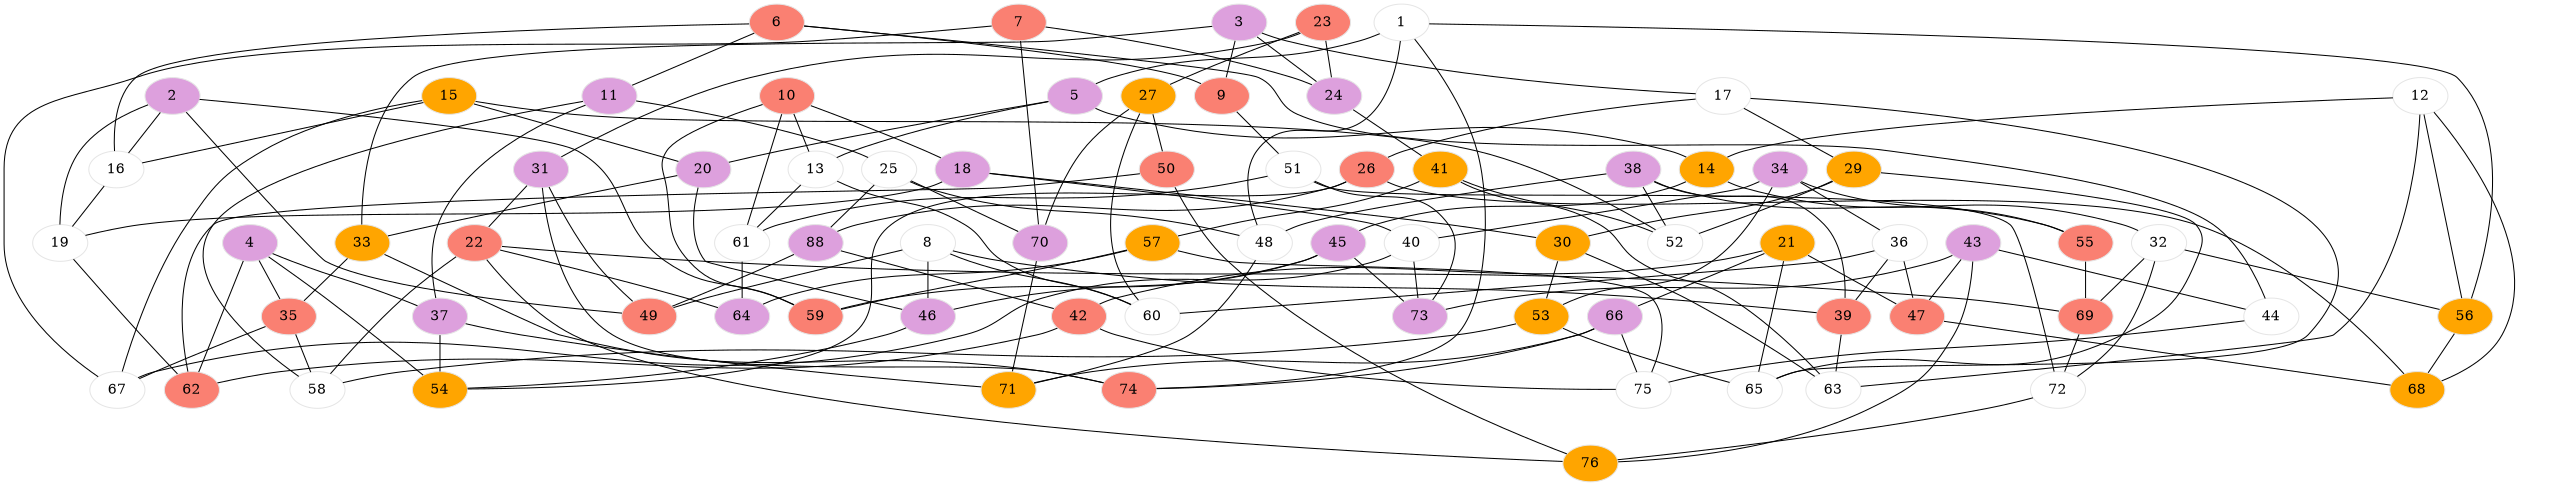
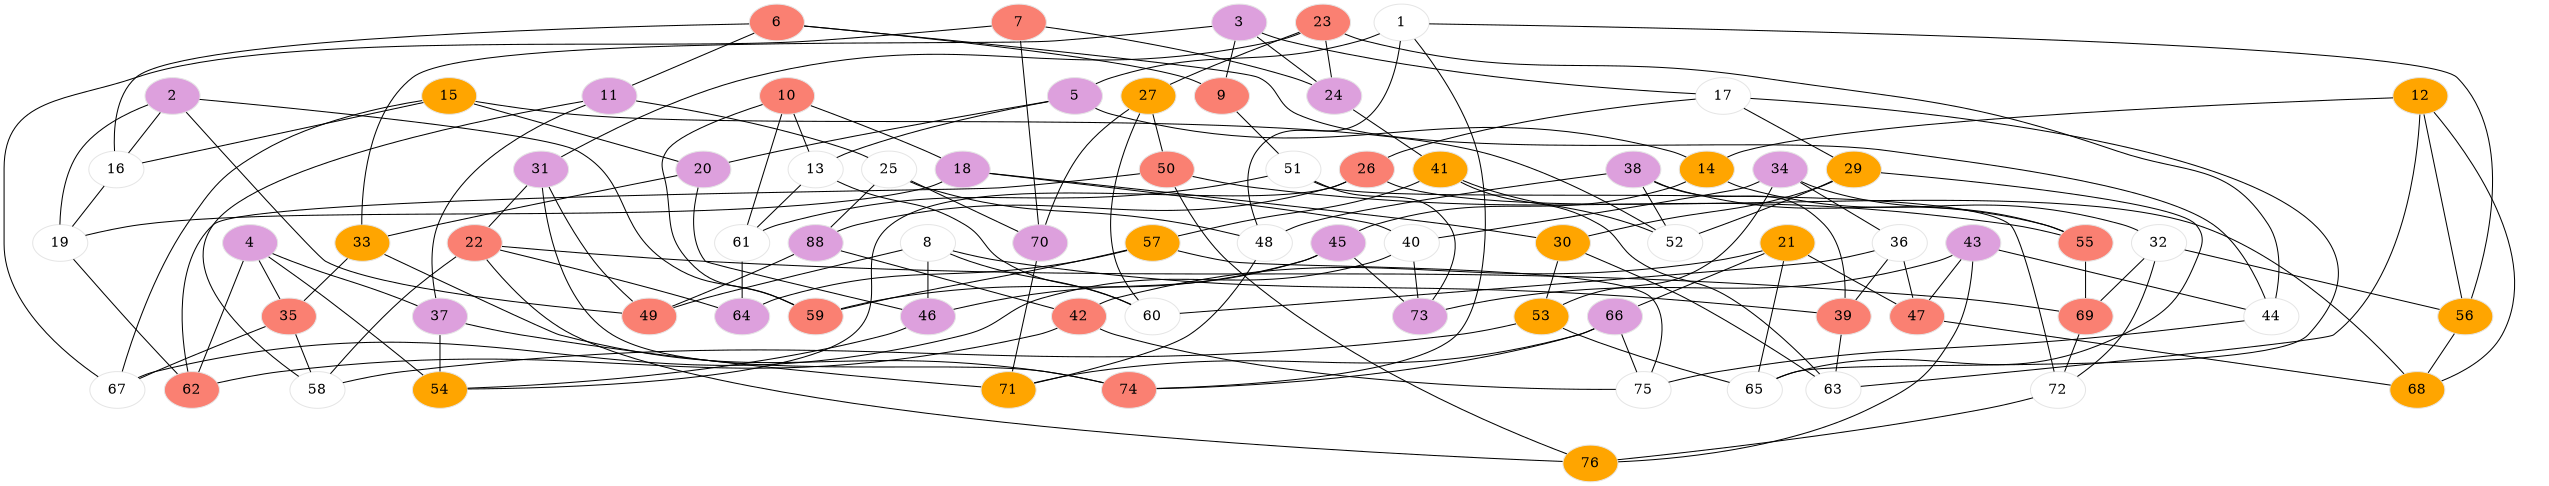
edge "23" -- "44": added
node "12": fillcolor white -> orange
edge "50" -- "55": added
